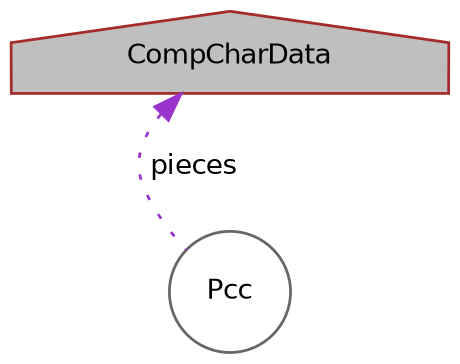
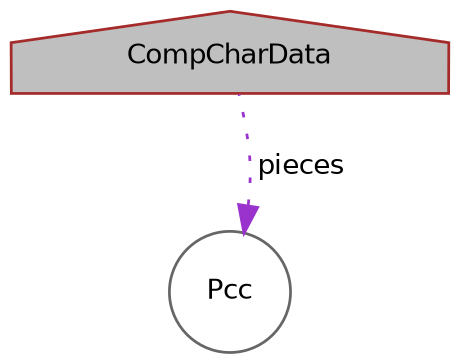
edge "Pcc" -> "CompCharData": reversed
